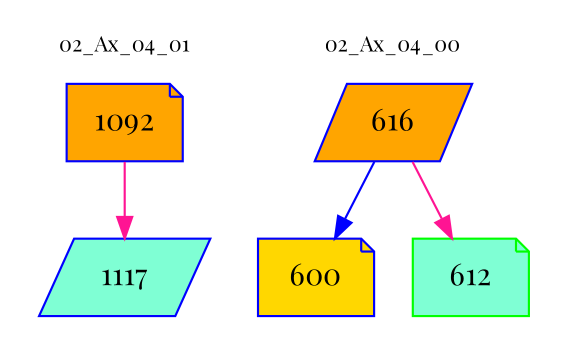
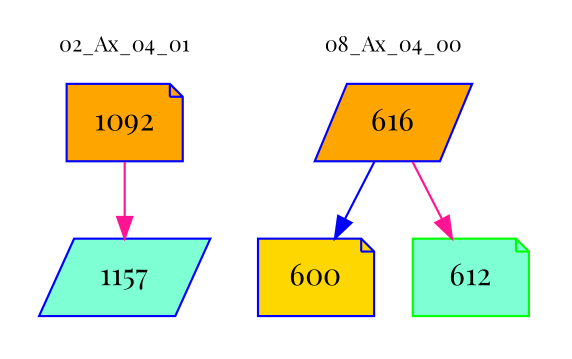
cluster "02_Ax_04_00": label "02_Ax_04_00" -> "08_Ax_04_00"
node "1117": label "1117" -> "1157"
